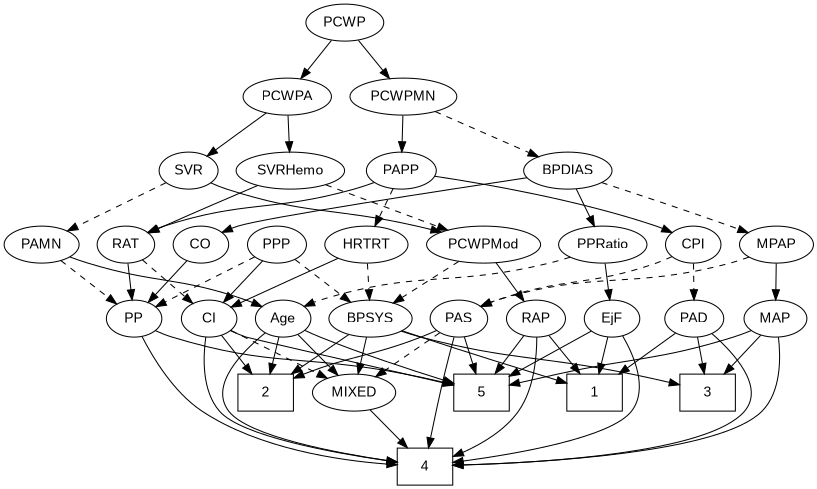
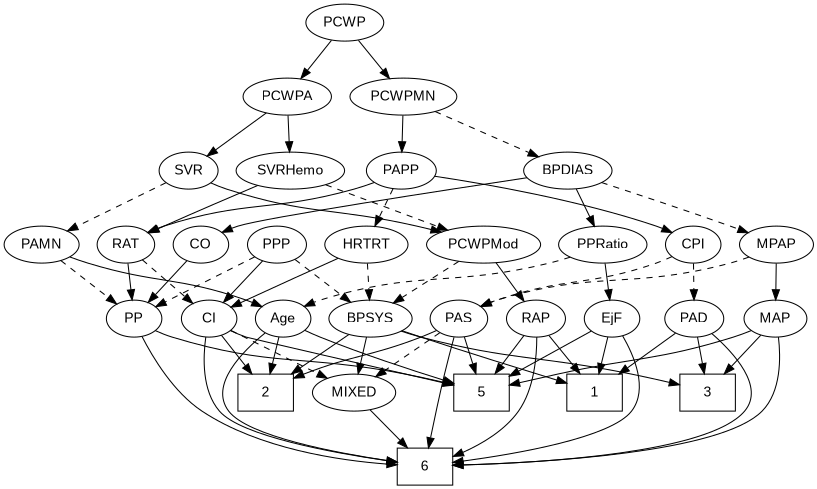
edge "Age" -> "MIXED": removed
node "4": label "4" -> "6"
